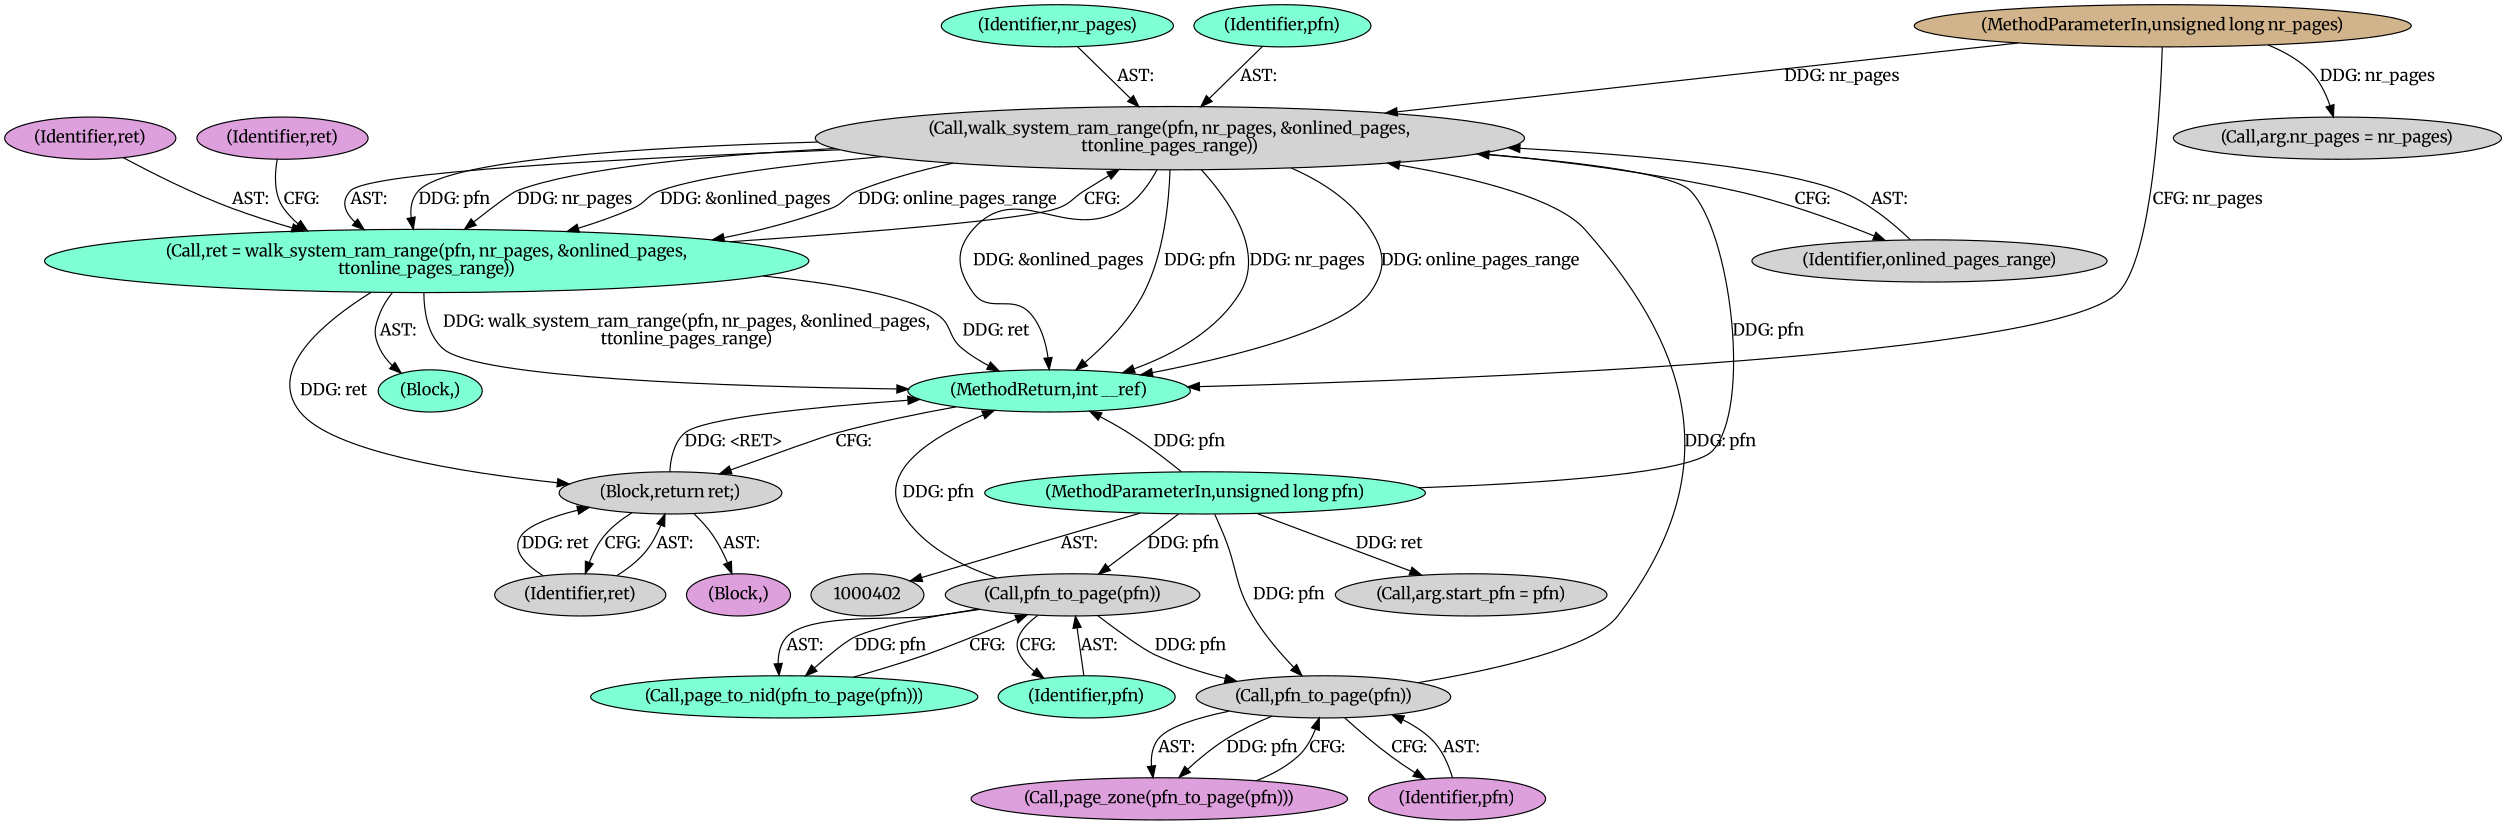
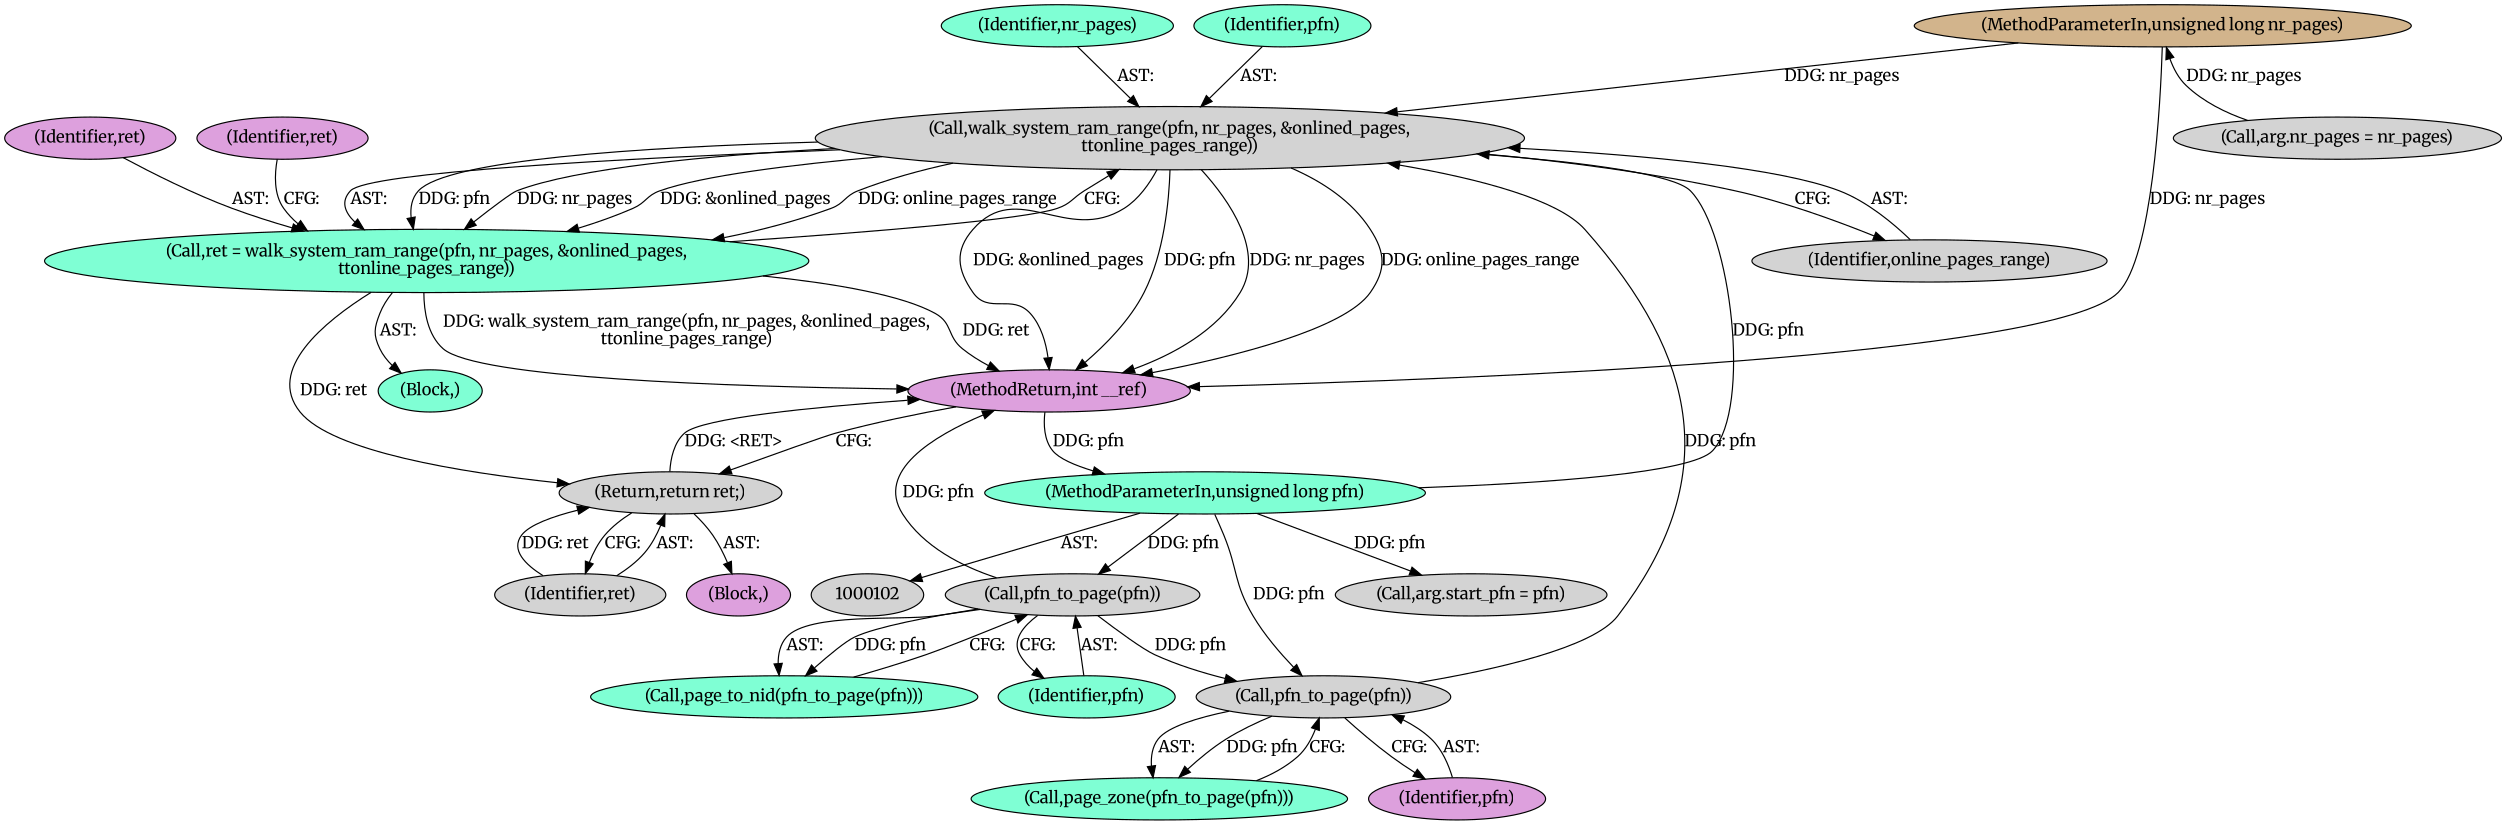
edge "(MethodParameterIn,unsigned long nr_pages)" -> "(Call,arg.nr_pages = nr_pages)": reversed
edge "(MethodParameterIn,unsigned long nr_pages)" -> "(MethodReturn,int __ref)": label "CFG: nr_pages" -> "DDG: nr_pages"
node "(Identifier,onlined_pages_range)": label "(Identifier,onlined_pages_range)" -> "(Identifier,online_pages_range)"
node "(MethodReturn,int __ref)": fillcolor aquamarine -> plum
edge "(MethodParameterIn,unsigned long pfn)" -> "(MethodReturn,int __ref)": reversed
node "(Block,return ret;)": label "(Block,return ret;)" -> "(Return,return ret;)"
edge "(MethodParameterIn,unsigned long pfn)" -> "(Call,arg.start_pfn = pfn)": label "DDG: ret" -> "DDG: pfn"
node "1000402": label "1000402" -> "1000102"
node "(Call,page_zone(pfn_to_page(pfn)))": fillcolor plum -> aquamarine
